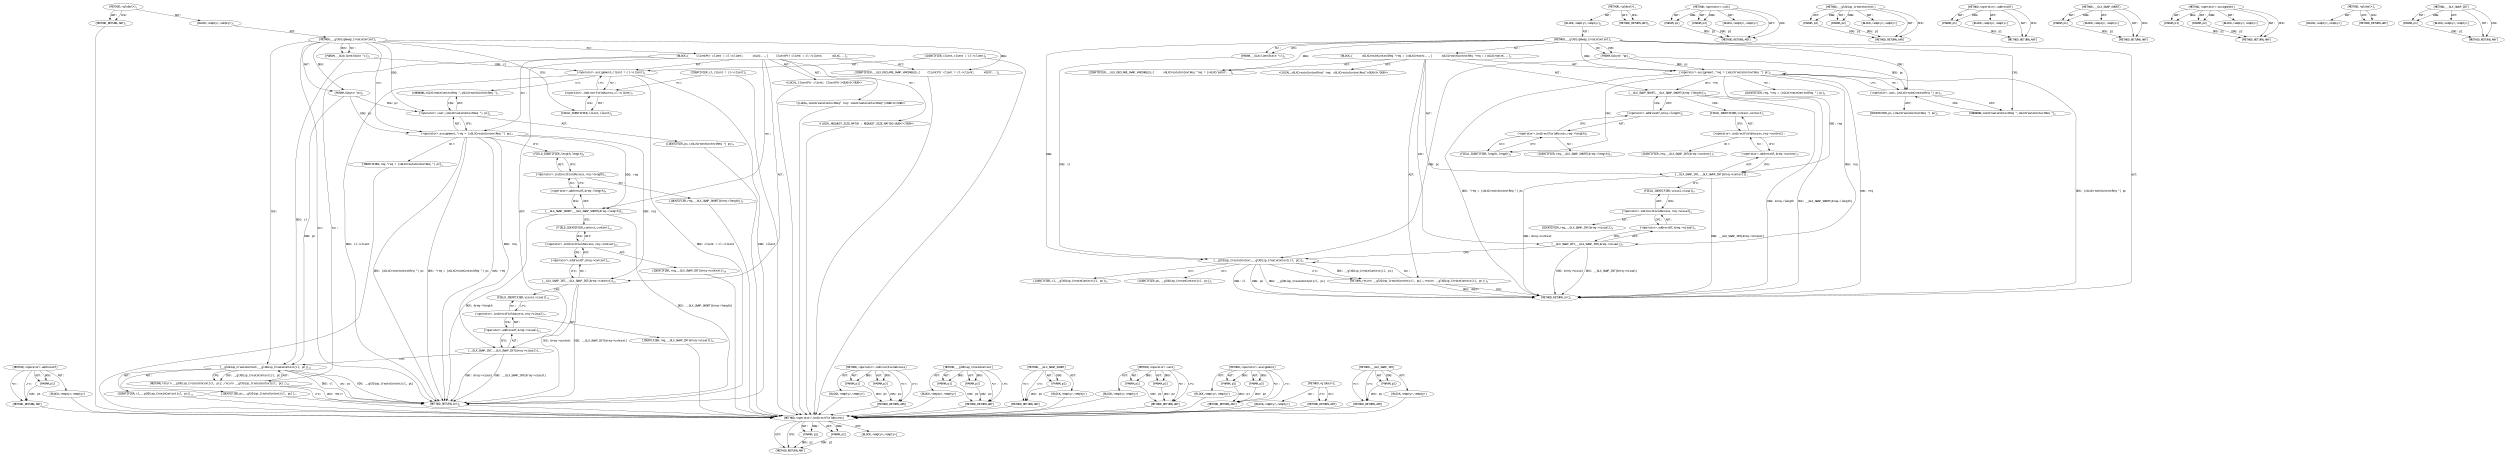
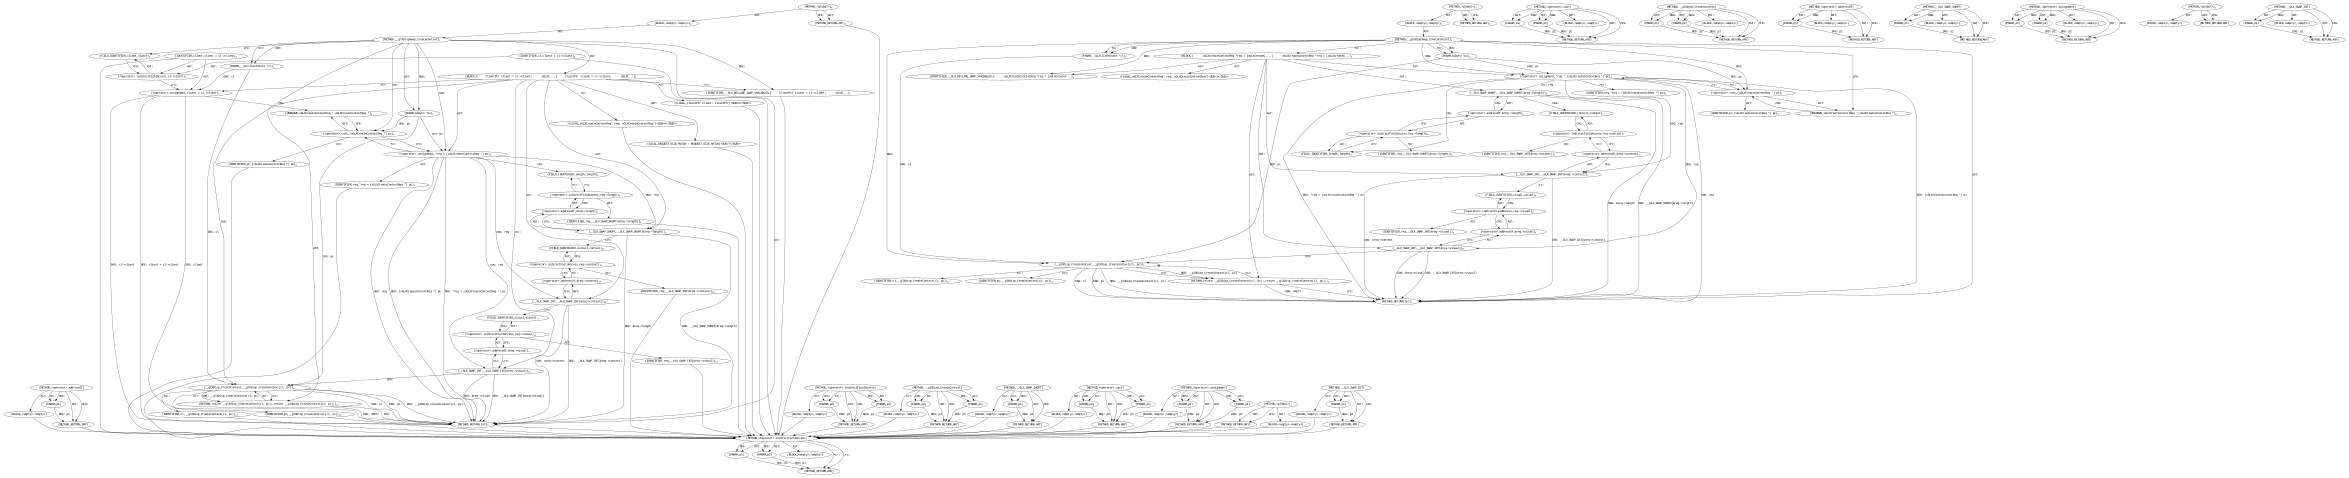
edge "(<operator>.assignment,client = cl->client)" -> "(<operator>.indirectFieldAccess,cl->client)": now "(IDENTIFIER,client,client = cl->client)" -> "(<operator>.indirectFieldAccess,cl->client)"
